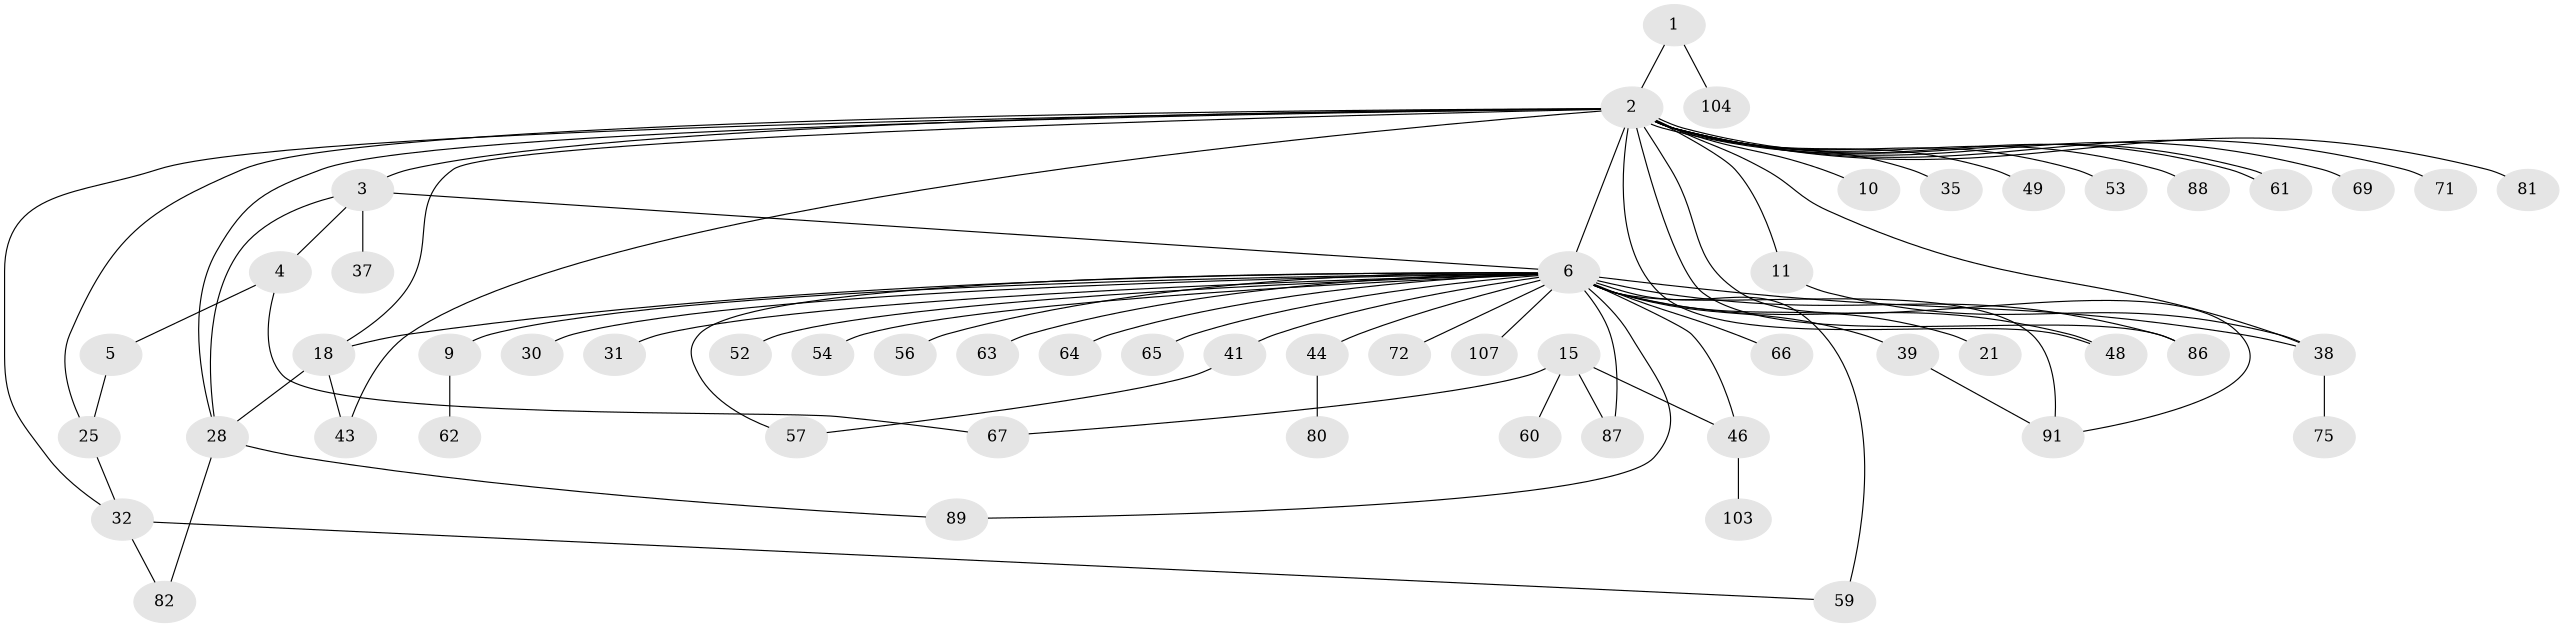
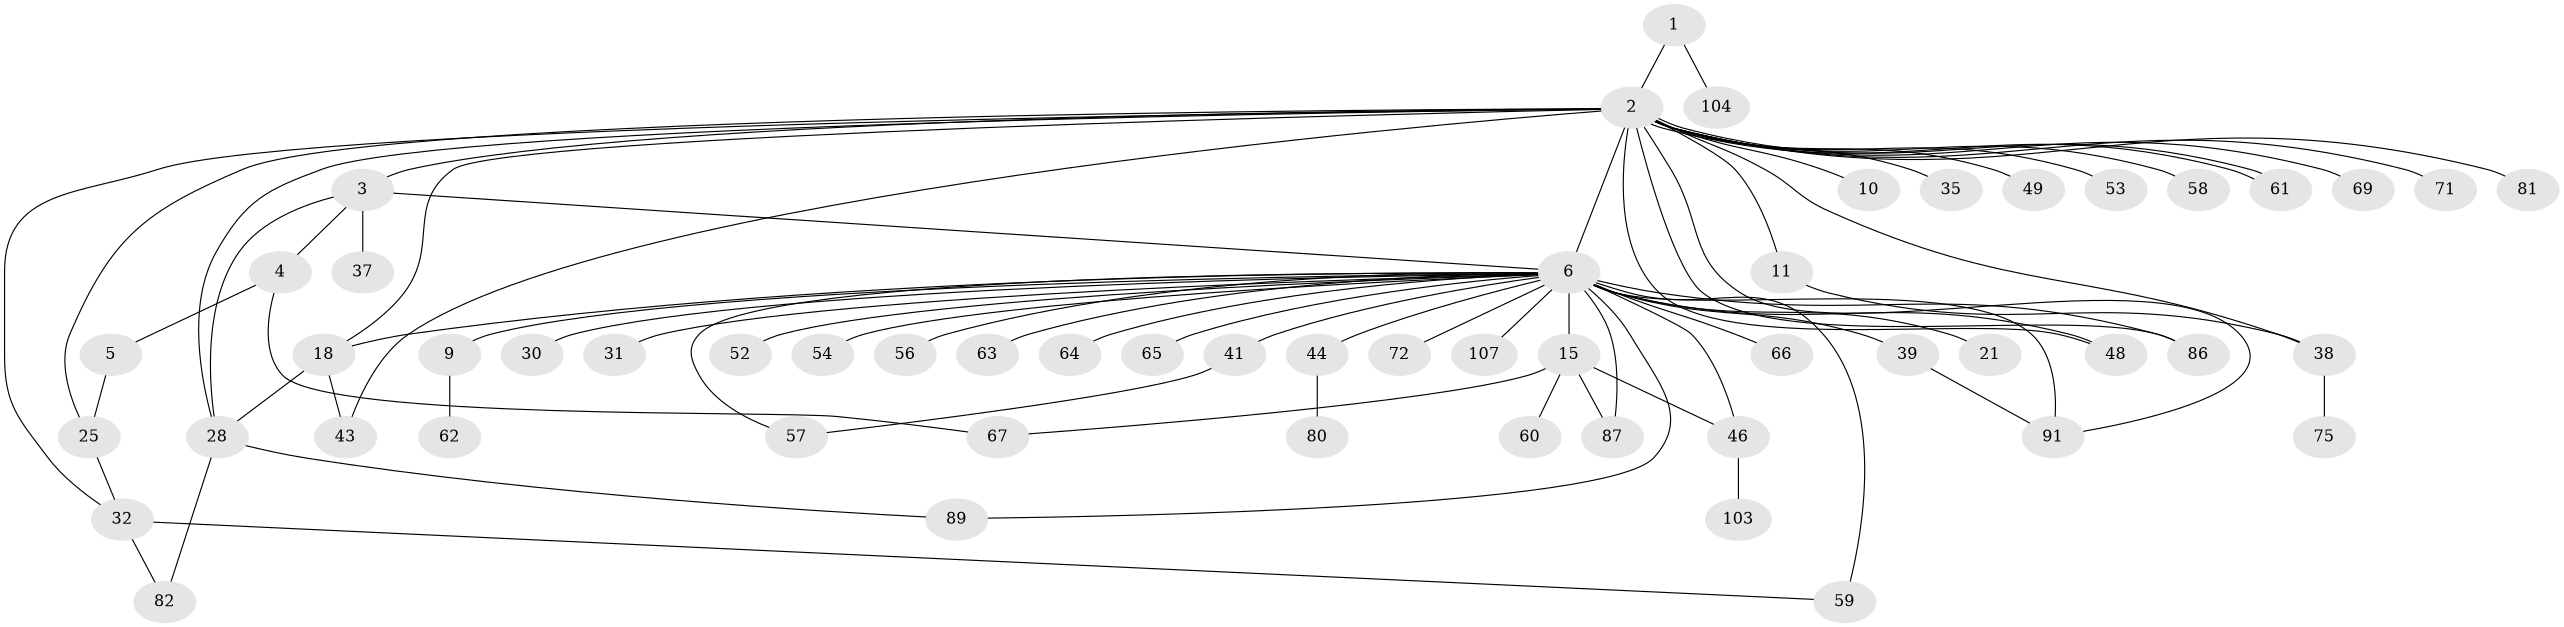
node "88": label "88" -> "58"
edge "6" -- "38": now "6" -- "15"
